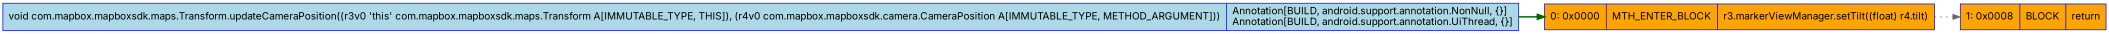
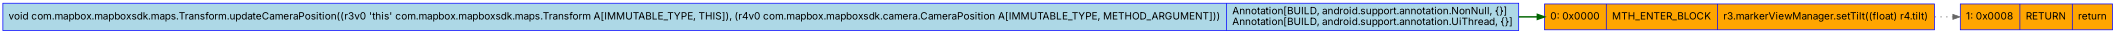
node "1: 0x0008": text "BLOCK" -> "RETURN"
